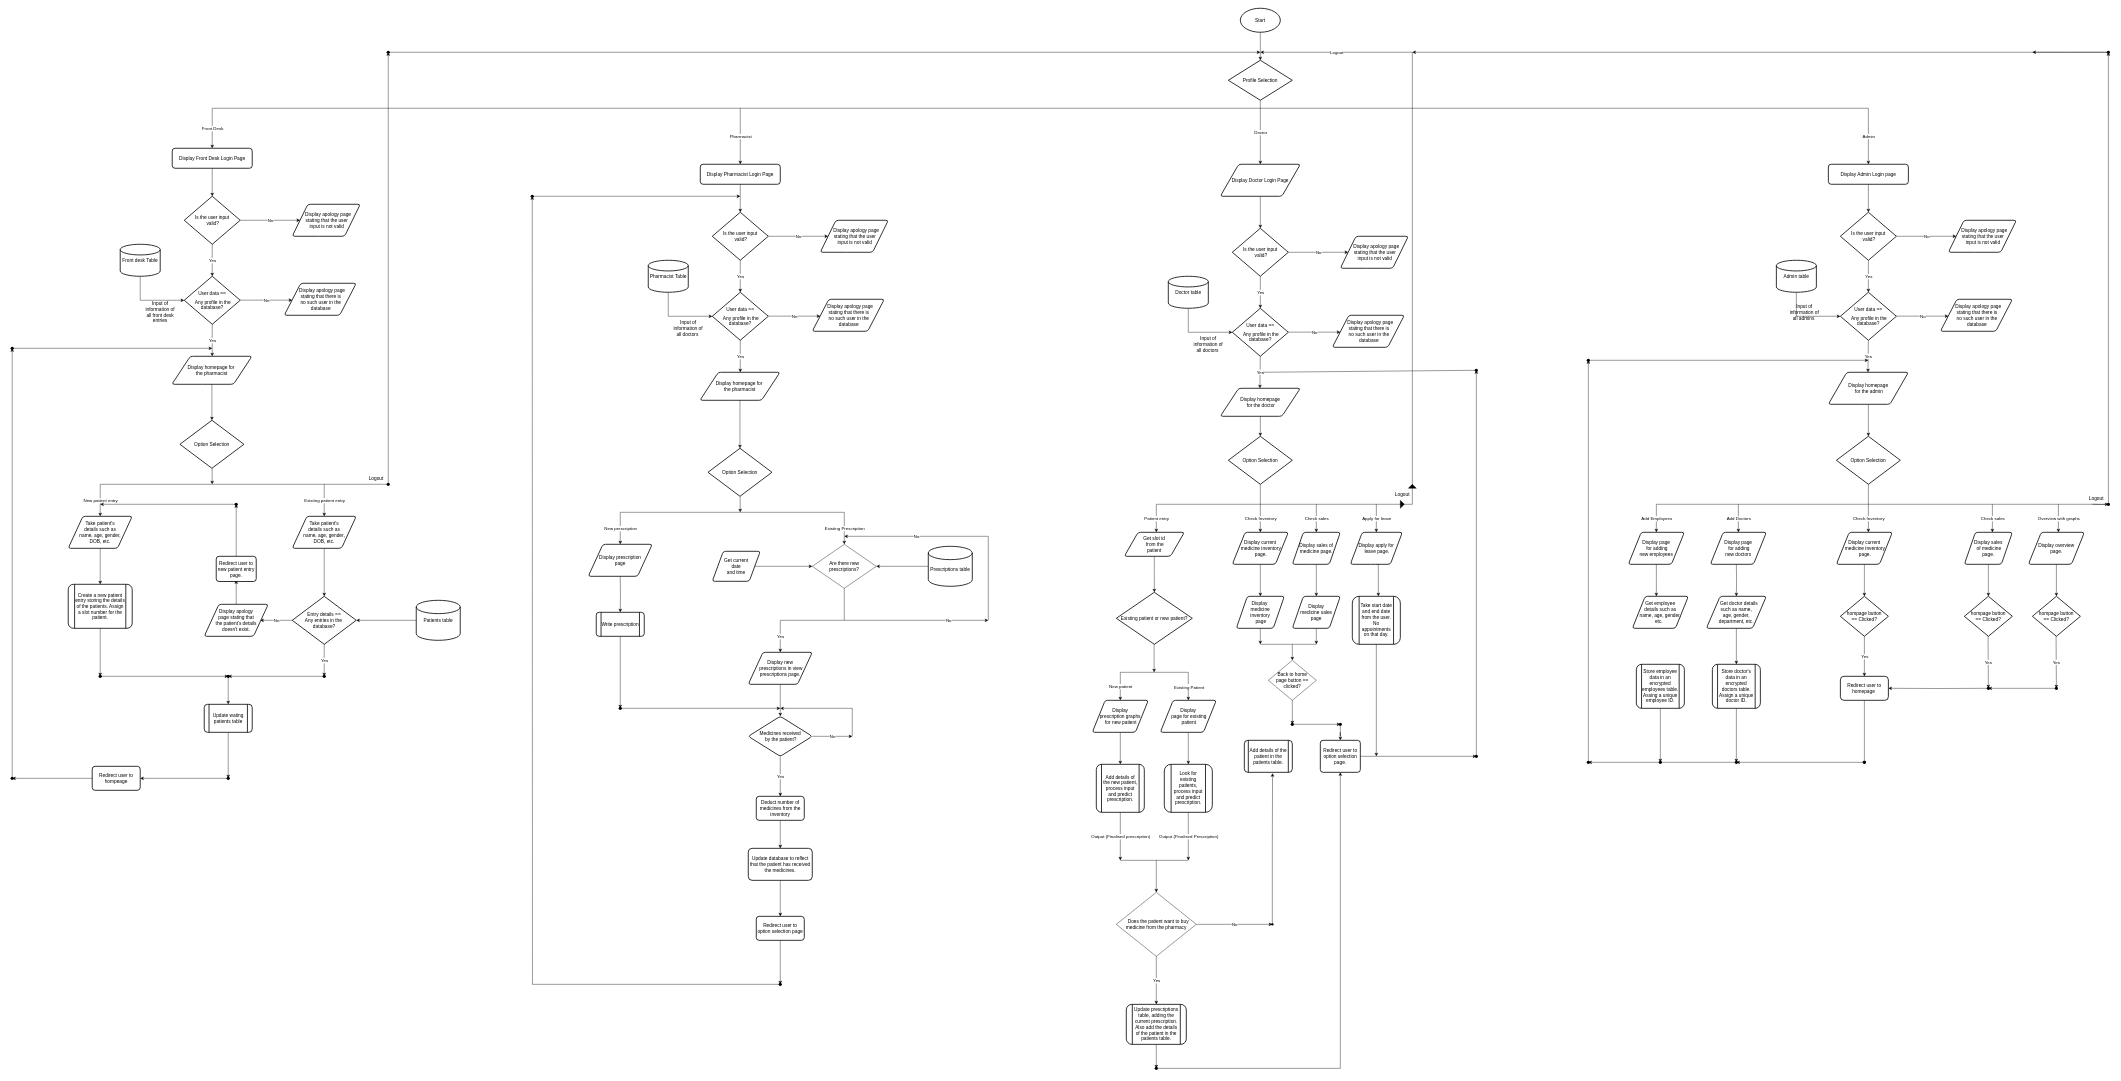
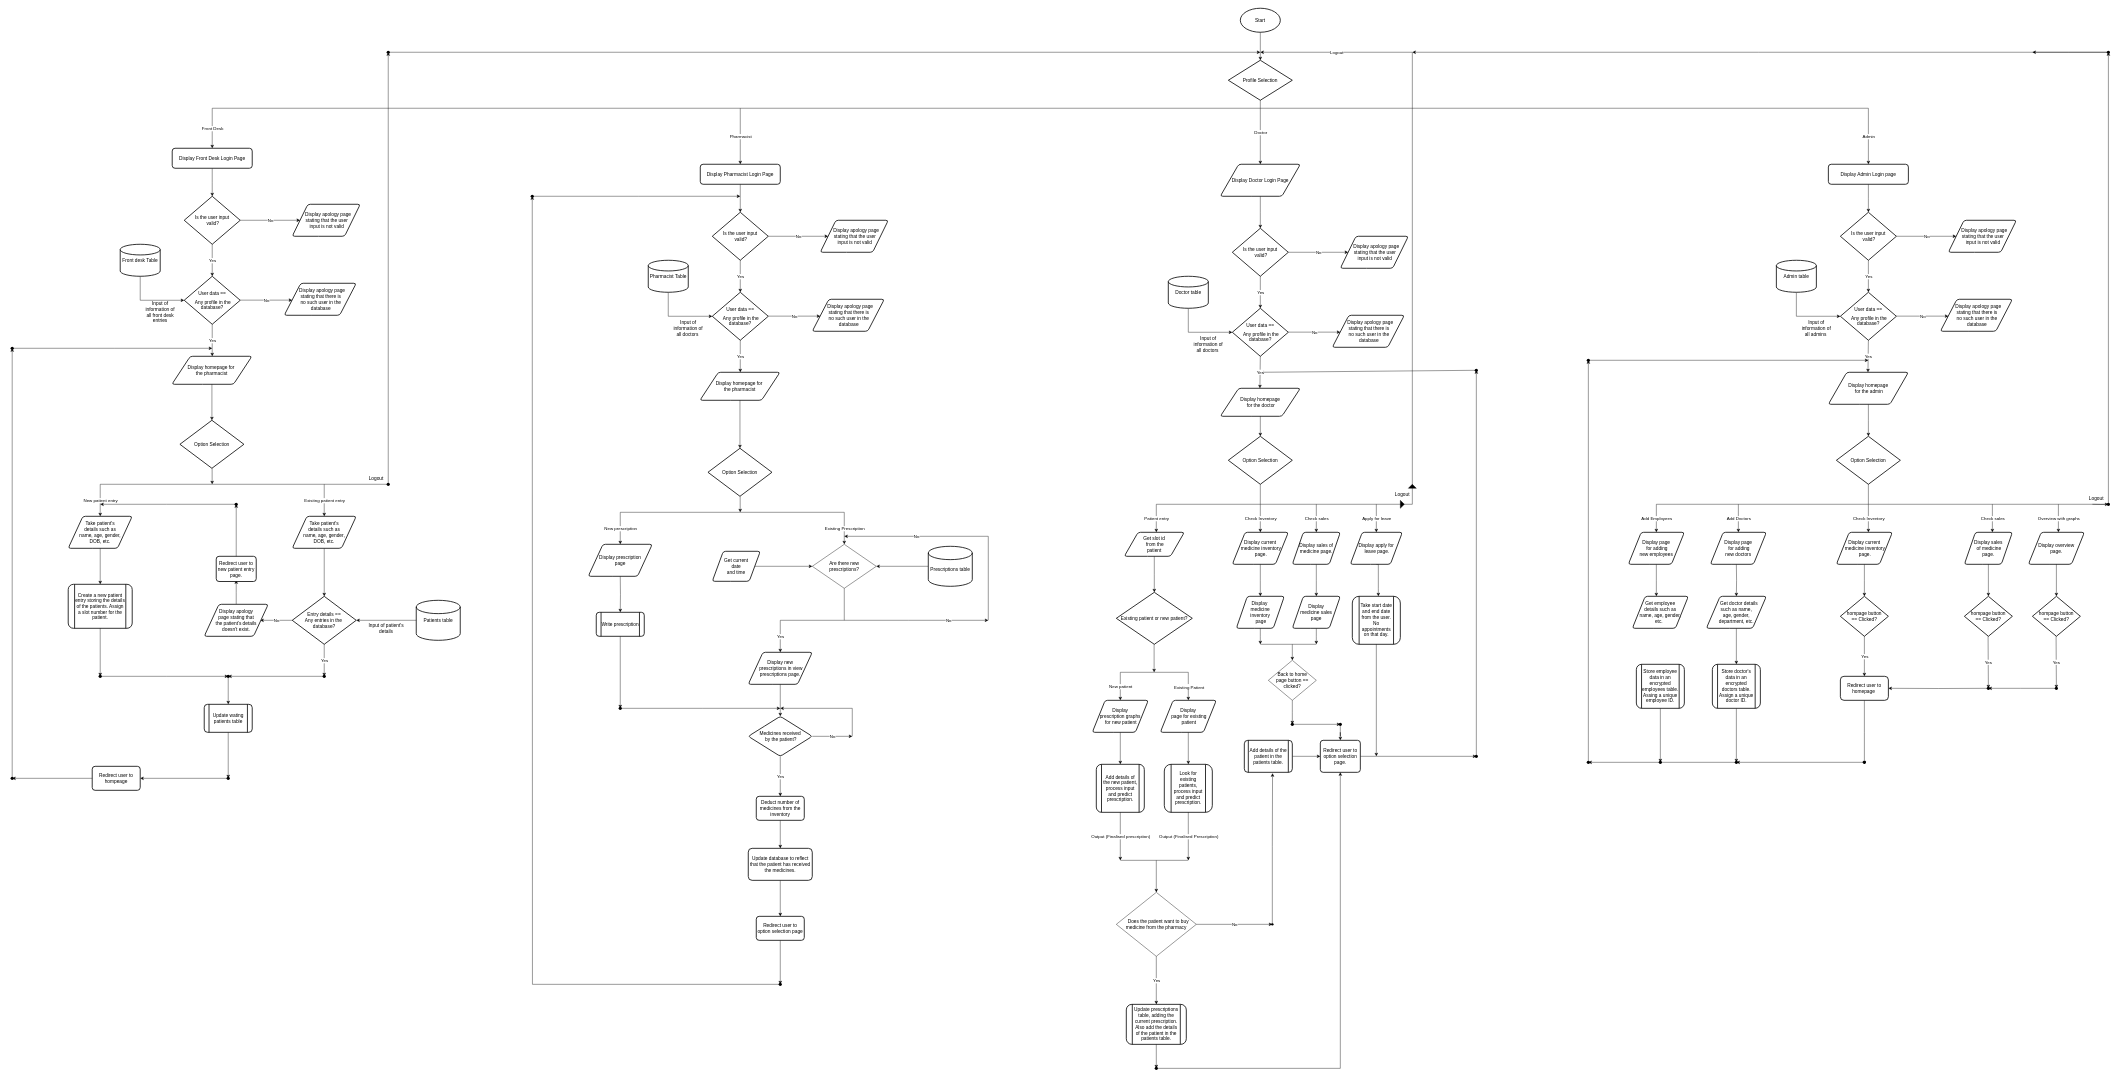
node "Input of information of all admins": moved (1804, 312) -> (1816, 328)
node "Input of patient's details": added
edge "Add details of the patient in the patients table." -> "Redirect user to option selection page.": added
